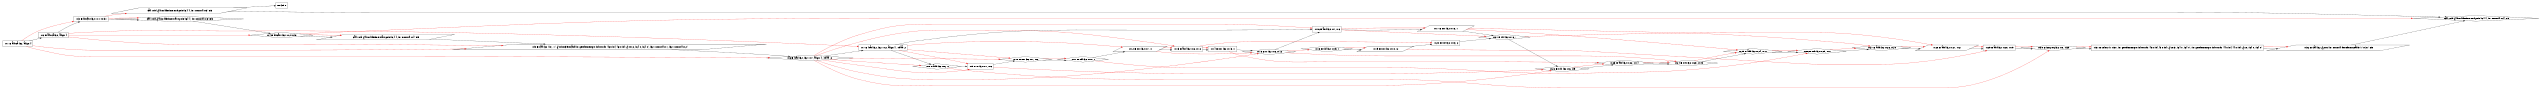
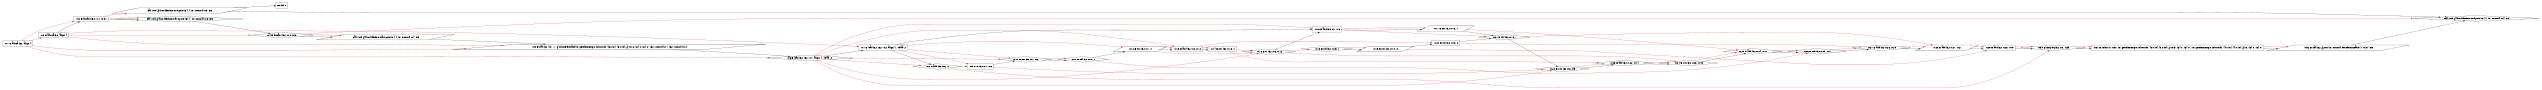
edge "%17 = xor i32 %16, -1" -> "%27 = add i32 %26, %20": now "%20 = shl i32 %13, 2" -> "%27 = add i32 %26, %20"
edge "%1 = alloca i32, align 4" -> "%2 = alloca i32, align 4": color black -> red
edge "%6 = load i32, i32* %7, align 4, !tbaa !2" -> "%9 = or i32 %7, %6": removed
